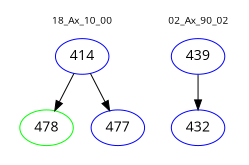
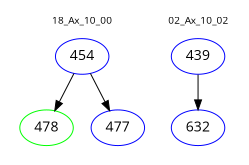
cluster "02_Ax_90_02": label "02_Ax_90_02" -> "02_Ax_10_02"
node "414": label "414" -> "454"
node "432": label "432" -> "632"
